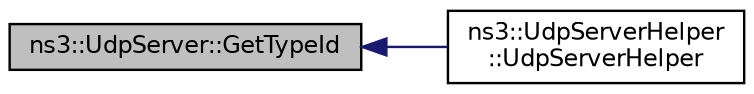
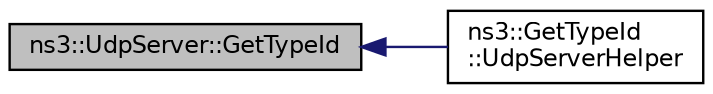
node "ns3::UdpServerHelper ::UdpServerHelper": label "ns3::UdpServerHelper ::UdpServerHelper" -> "ns3::GetTypeId ::UdpServerHelper"
